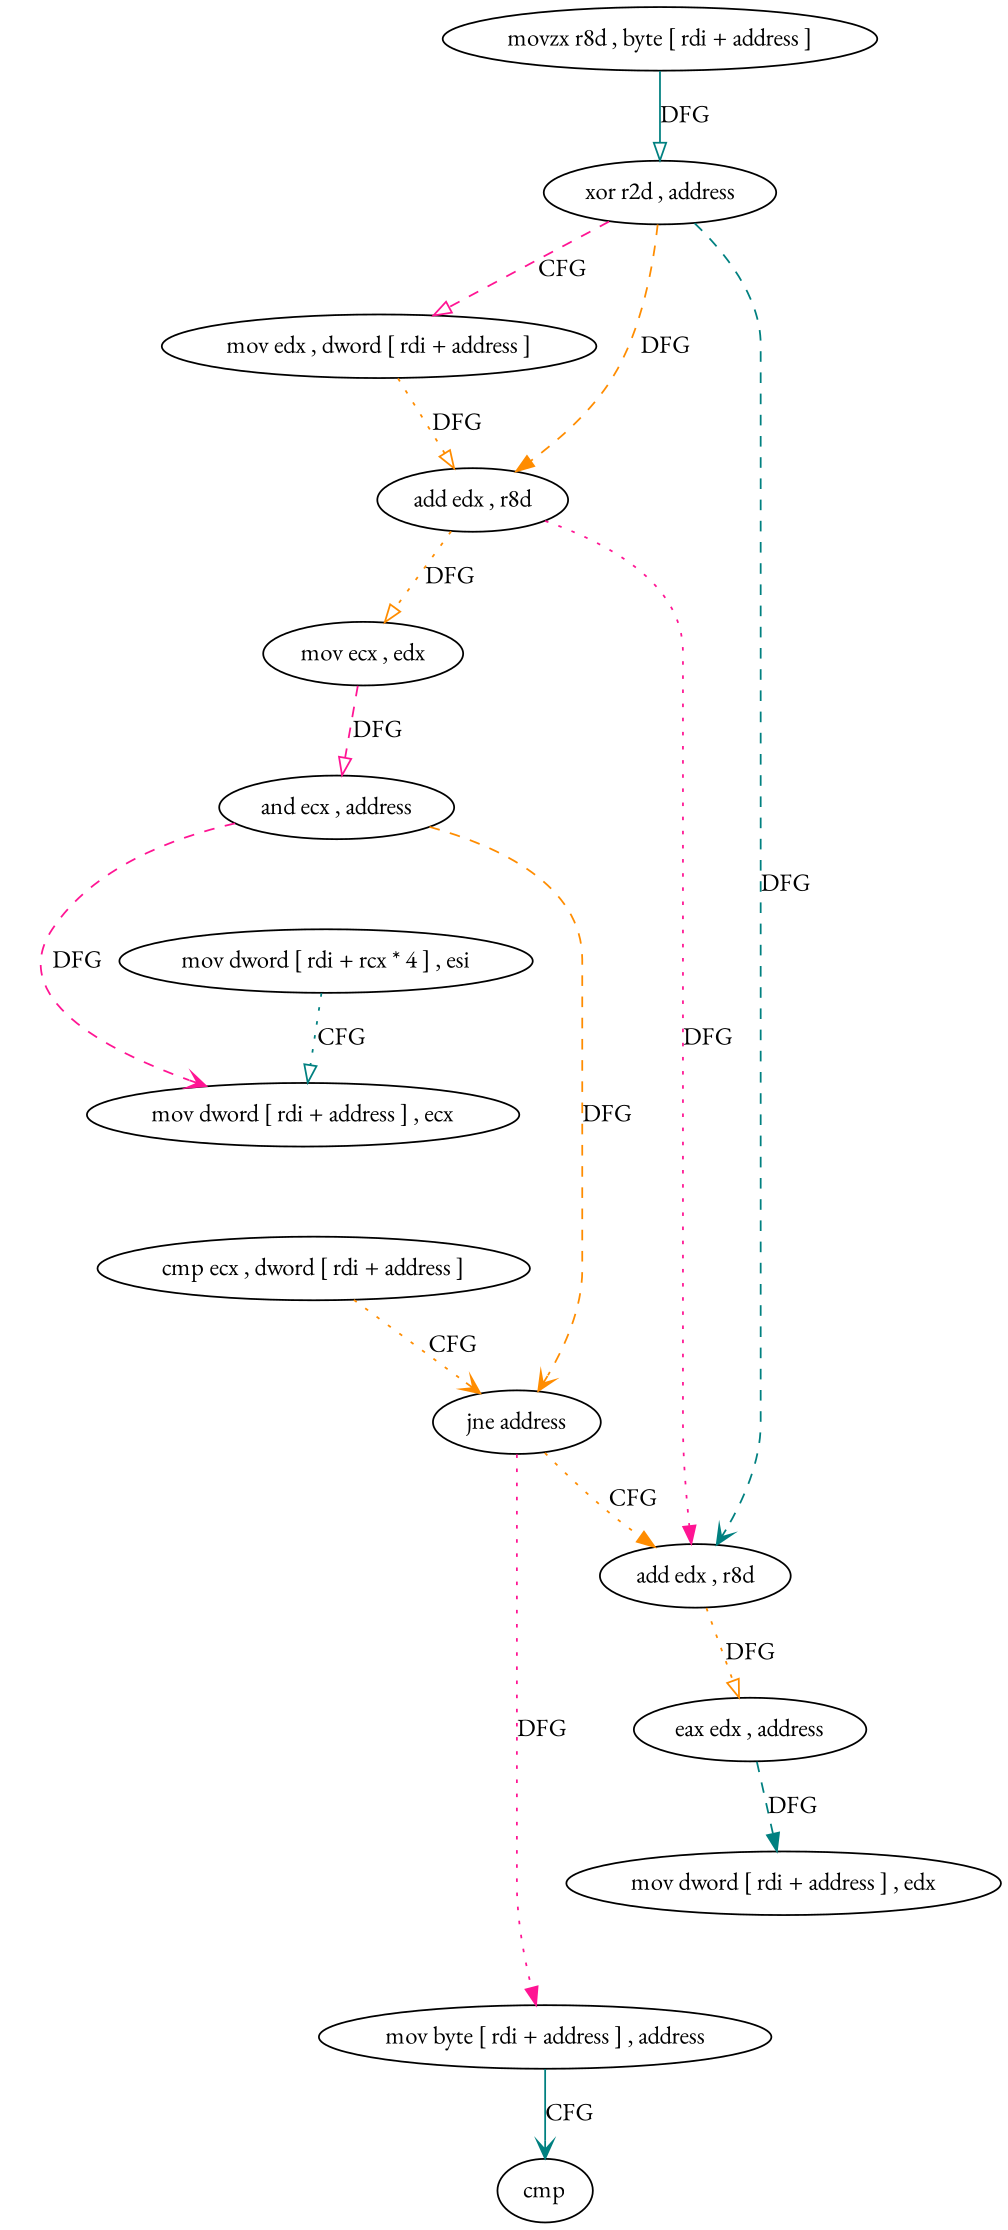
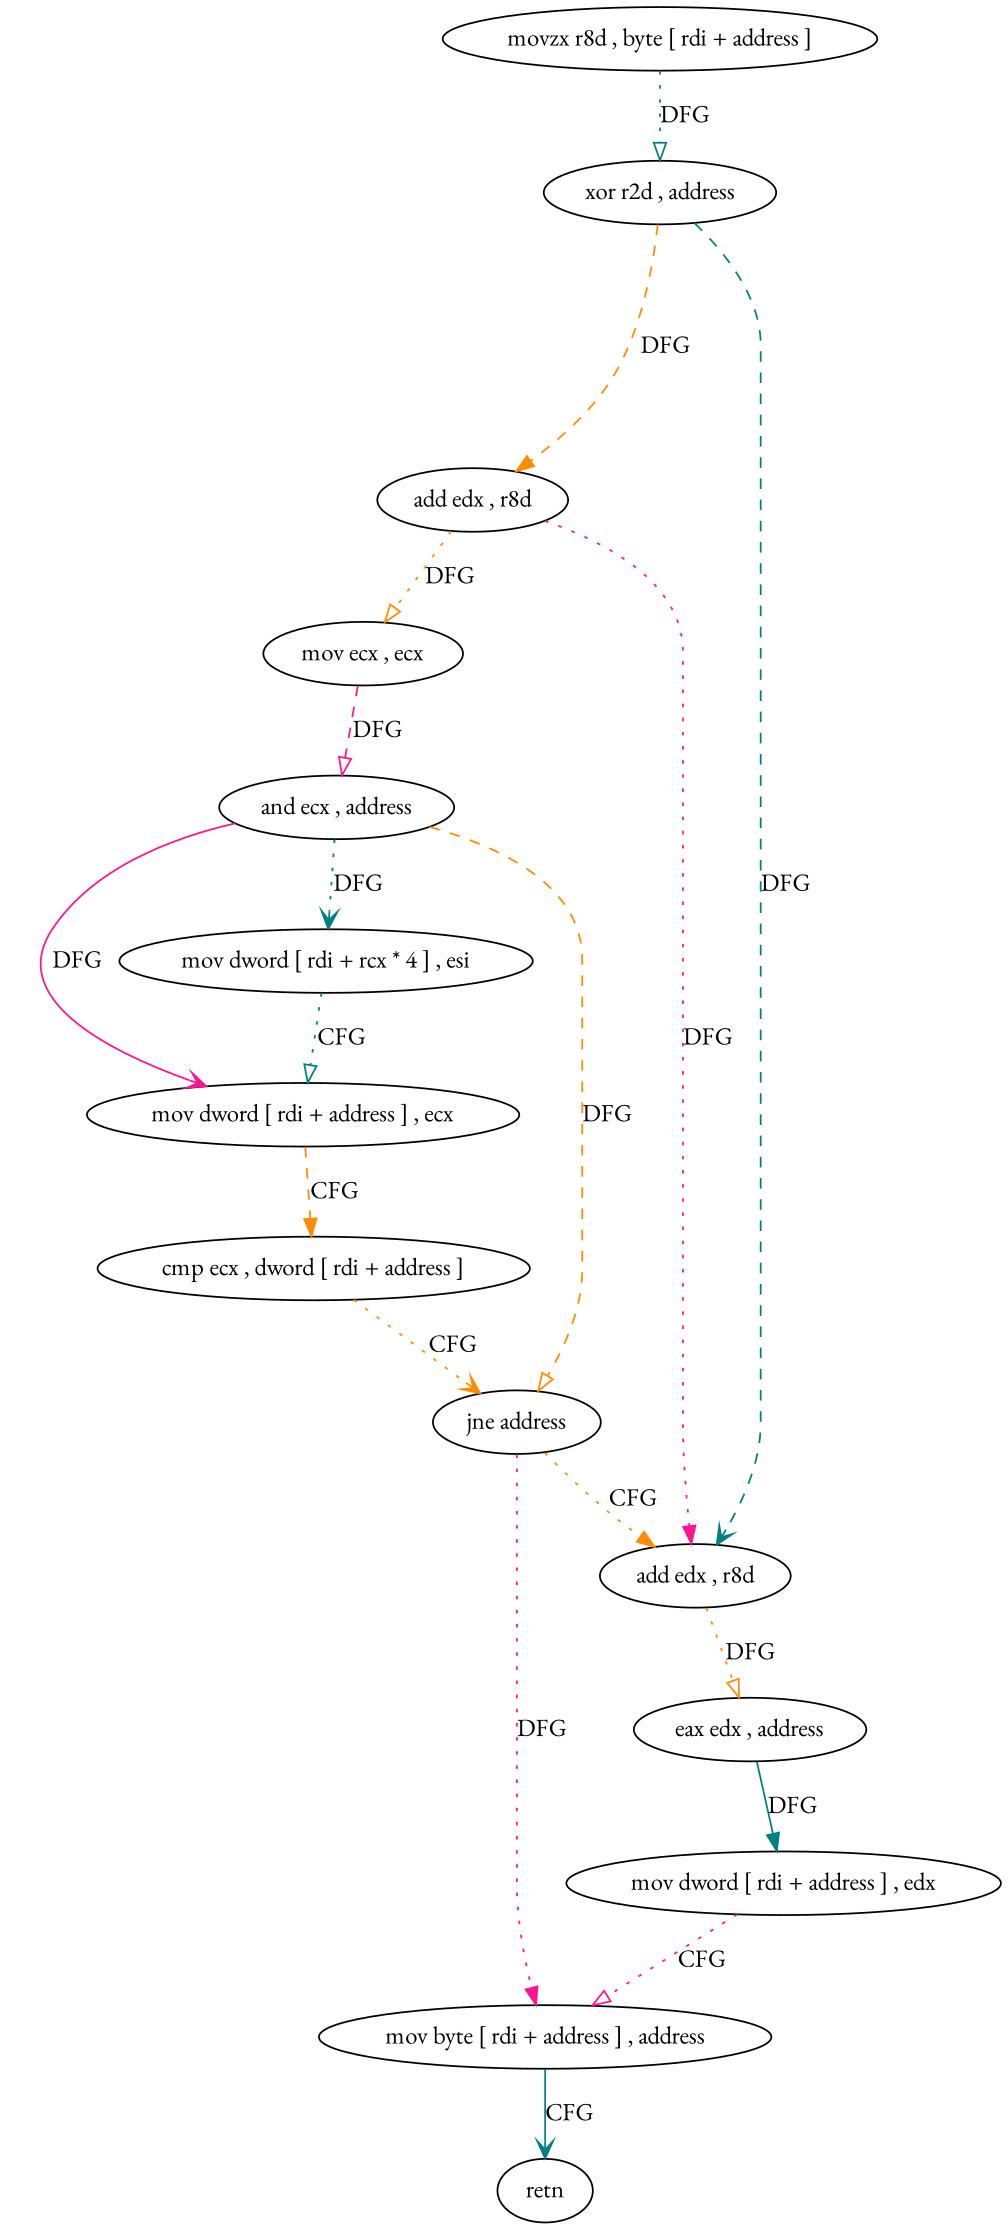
edge "movzx r8d , byte [ rdi + address ]" -> "xor r2d , address": style solid -> dotted
node "mov edx , dword [ rdi + address ]": removed
node "mov ecx , edx": label "mov ecx , edx" -> "mov ecx , ecx"
edge "and ecx , address" -> "mov dword [ rdi + rcx * 4 ] , esi": added, label "DFG"
edge "and ecx , address" -> "mov dword [ rdi + address ] , ecx": style dashed -> solid
edge "and ecx , address" -> "jne address": arrowhead vee -> onormal
edge "mov dword [ rdi + address ] , ecx" -> "cmp ecx , dword [ rdi + address ]": added, label "CFG"
edge "eax edx , address" -> "mov dword [ rdi + address ] , edx": style dashed -> solid
edge "mov dword [ rdi + address ] , edx" -> "mov byte [ rdi + address ] , address": added, label "CFG"
node "cmp": label "cmp" -> "retn"
